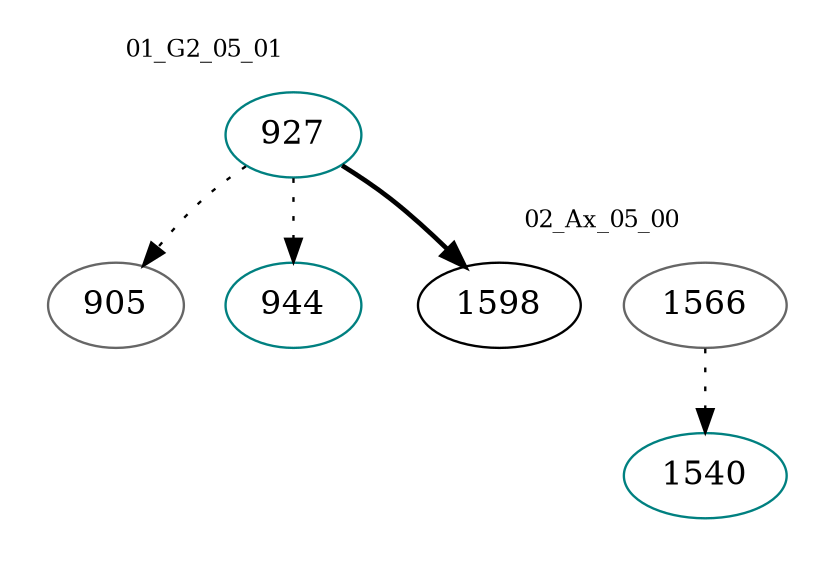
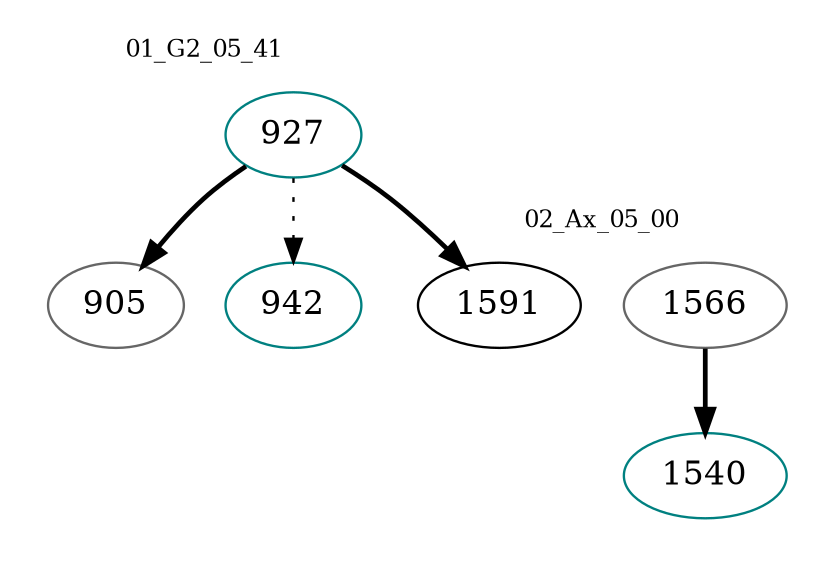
cluster "01_G2_05_01": label "01_G2_05_01" -> "01_G2_05_41"
edge "927" -> "905": style dotted -> bold
node "944": label "944" -> "942"
node "1598": label "1598" -> "1591"
edge "1566" -> "1540": style dotted -> bold
